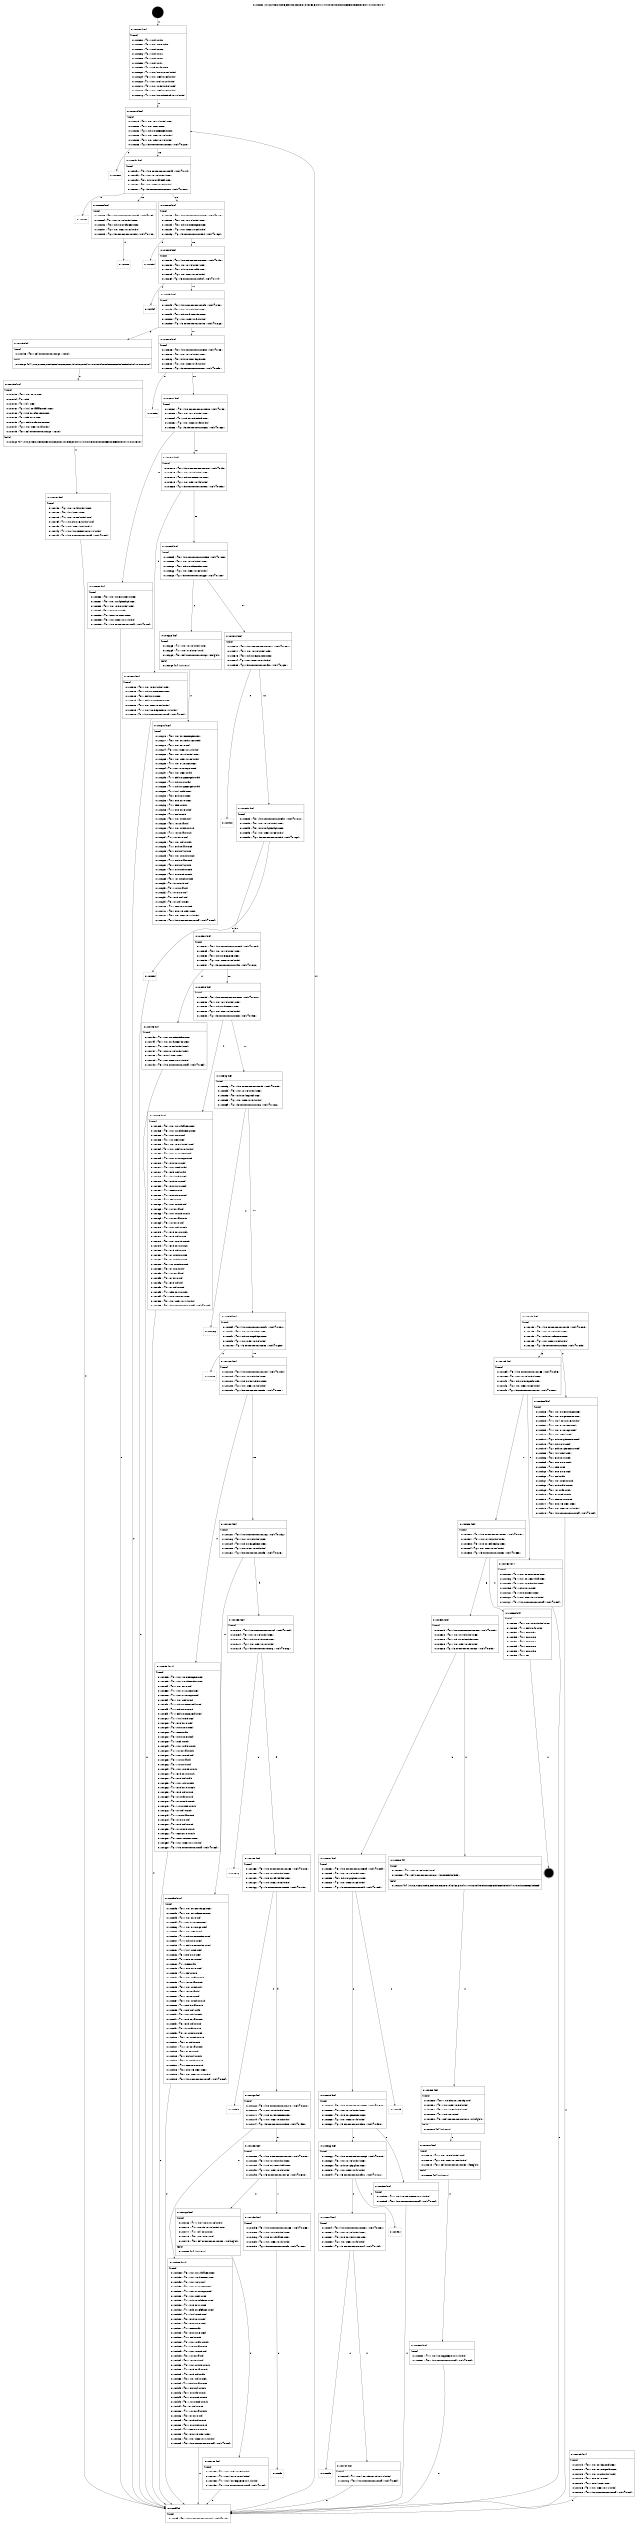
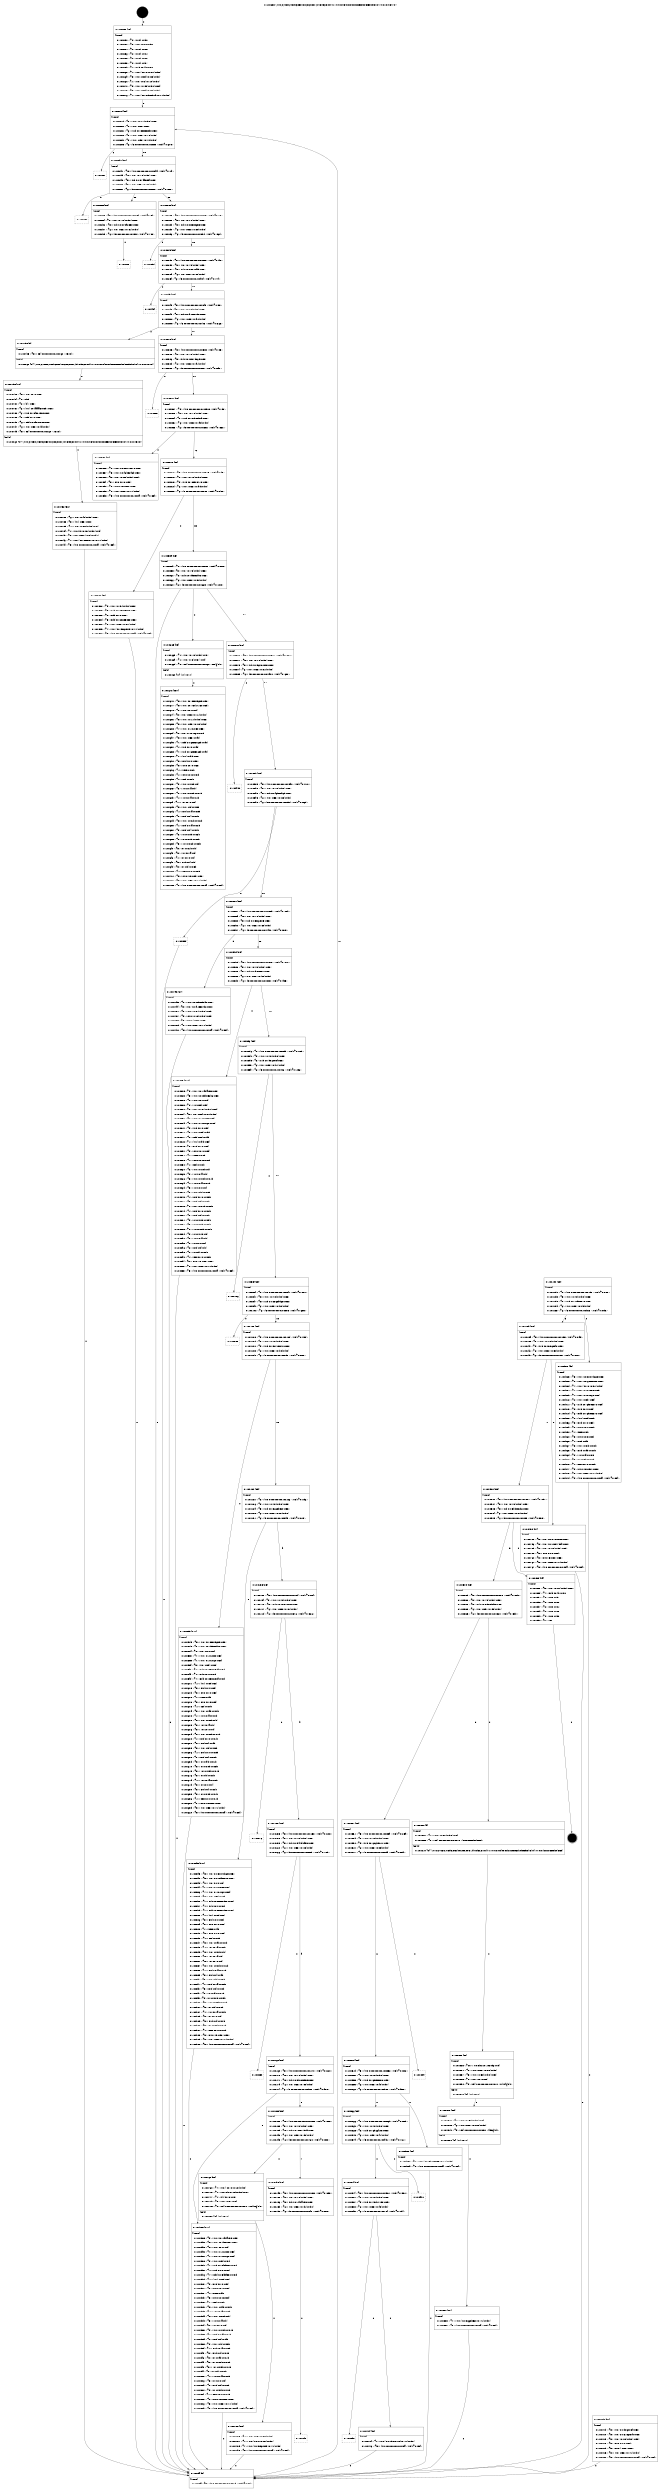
edge "0x4015a2 [27]" -> "0x401cff [5]": now "0x401359 [25]" -> "0x401cff [5]"
